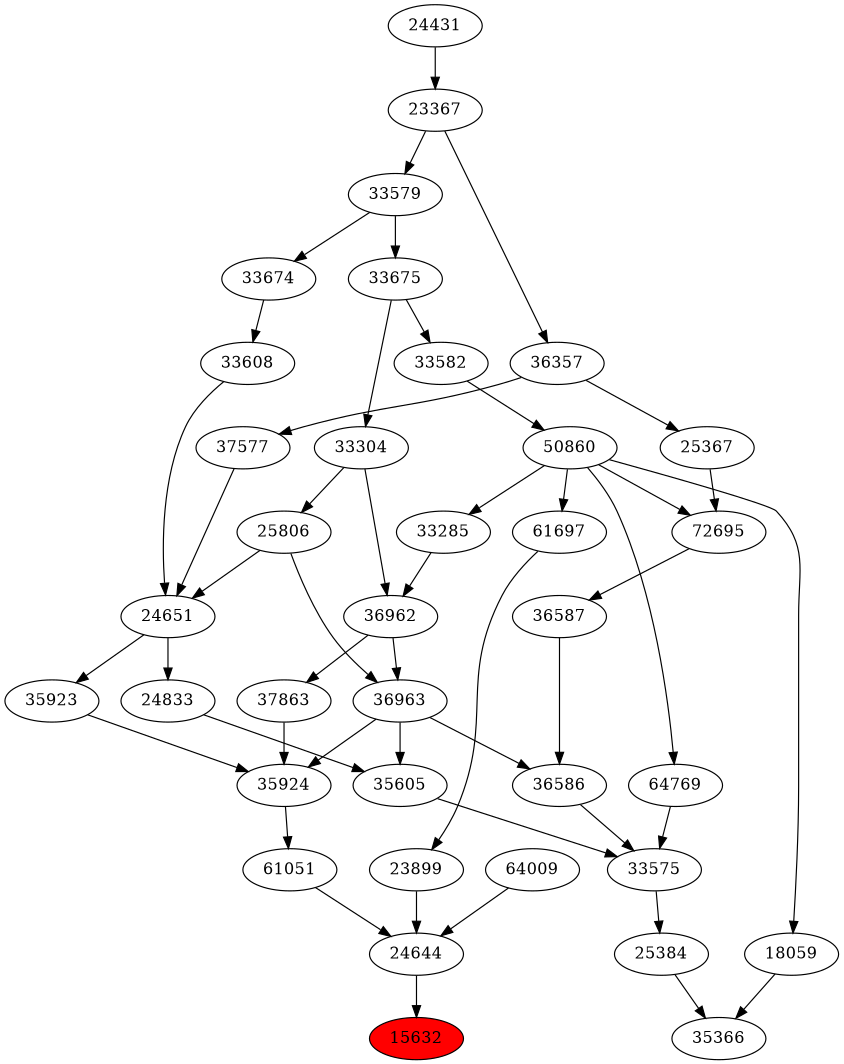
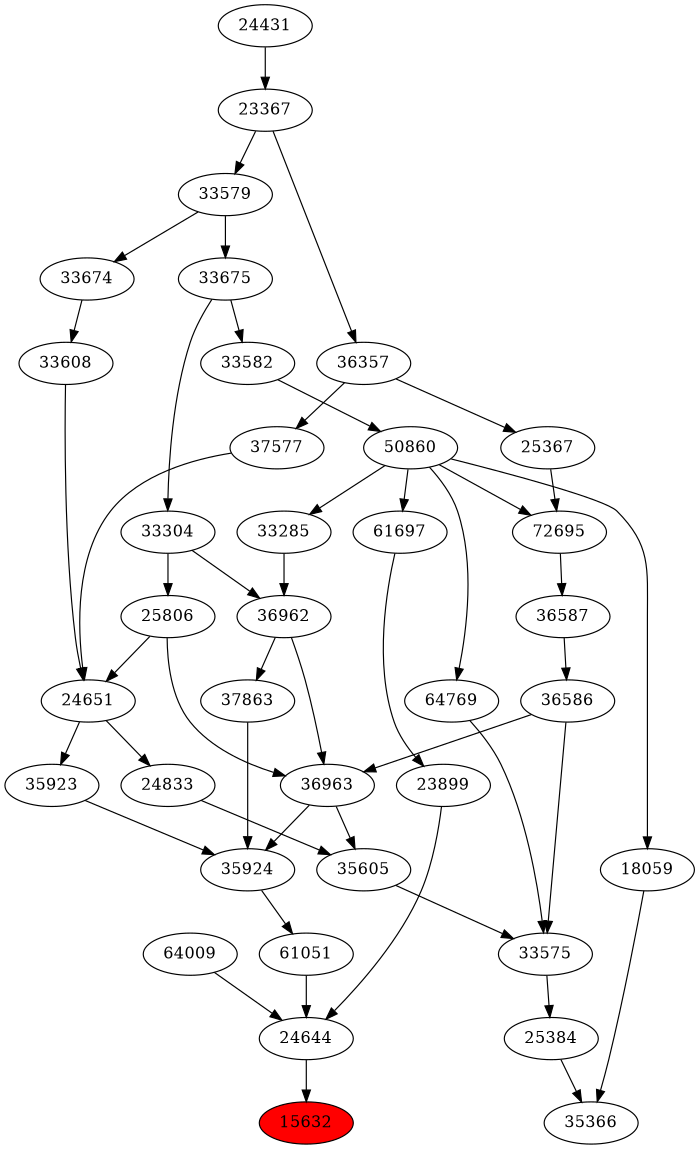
edge "36963" -> "36586": reversed
